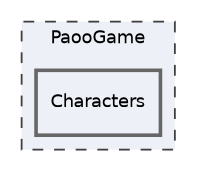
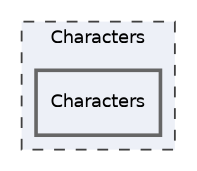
cluster "PaooGame": label "PaooGame" -> "Characters"
